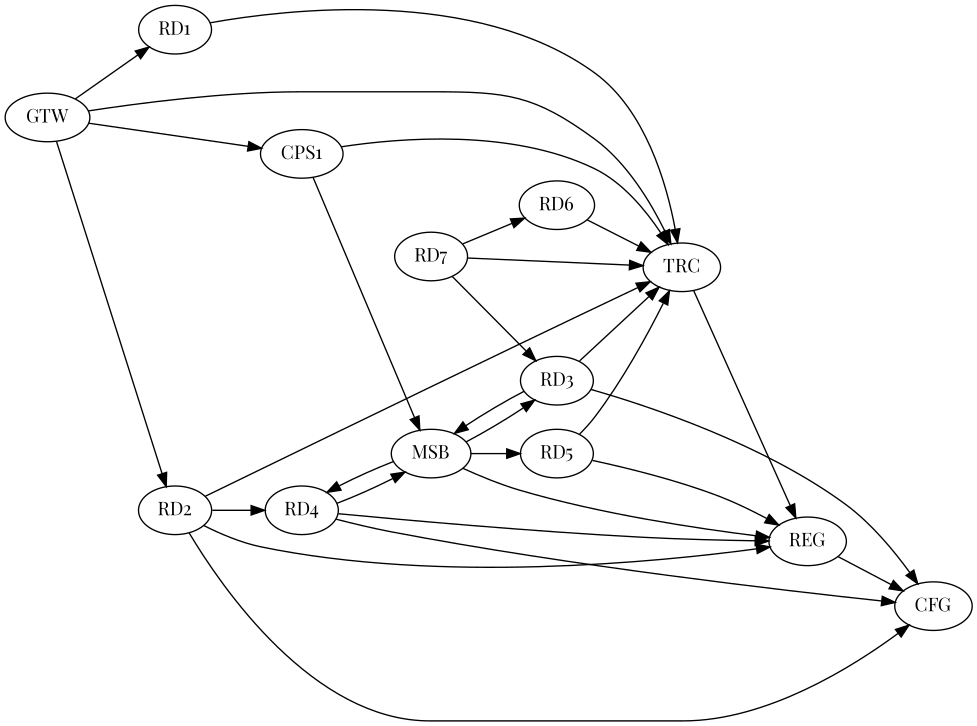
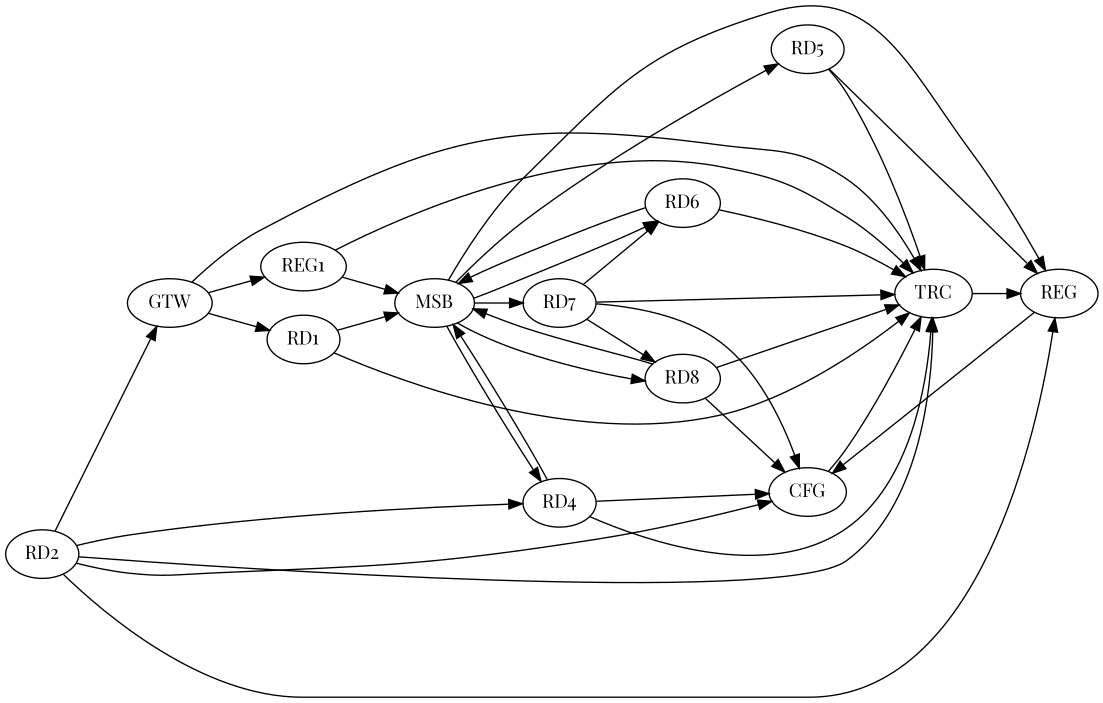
node "CPS1": label "CPS1" -> "REG1"
edge "RD6" -> "MSB": added
edge "MSB" -> "RD6": added
edge "MSB" -> "RD7": added
edge "GTW" -> "RD2": reversed
edge "RD1" -> "MSB": added
edge "RD7" -> "CFG": added
node "RD3": label "RD3" -> "RD8"
edge "CFG" -> "TRC": added
edge "RD4" -> "REG": now "RD4" -> "TRC"
